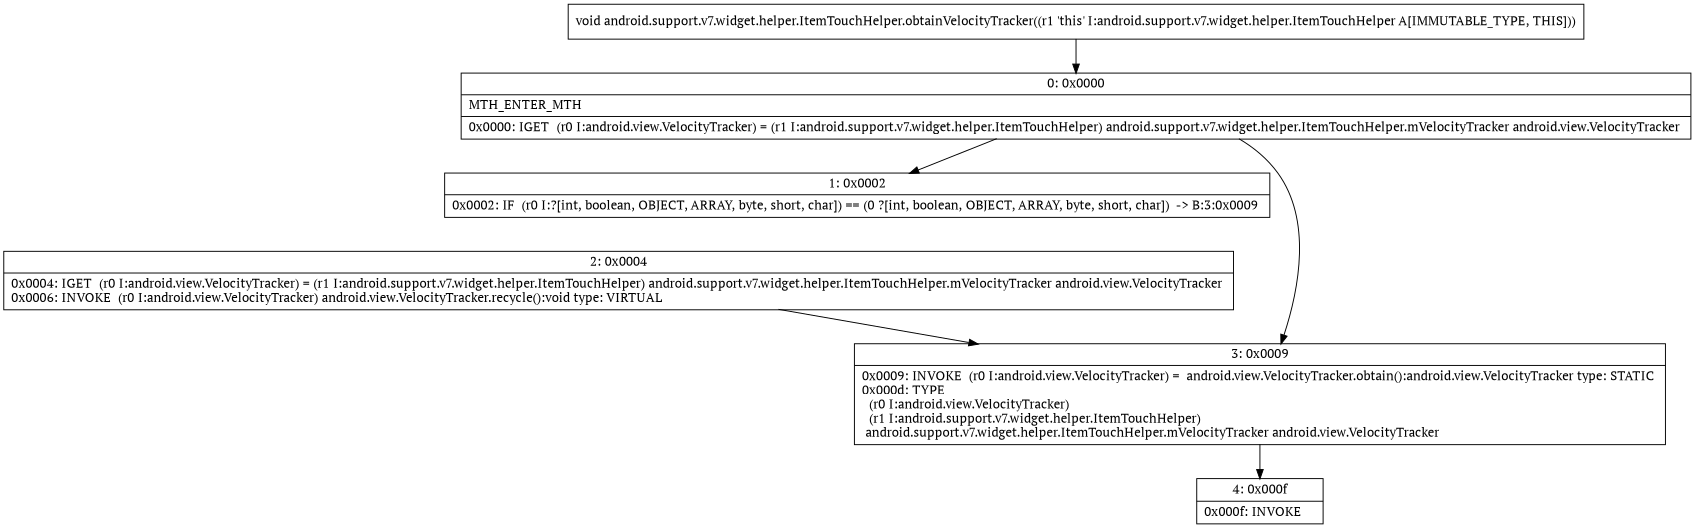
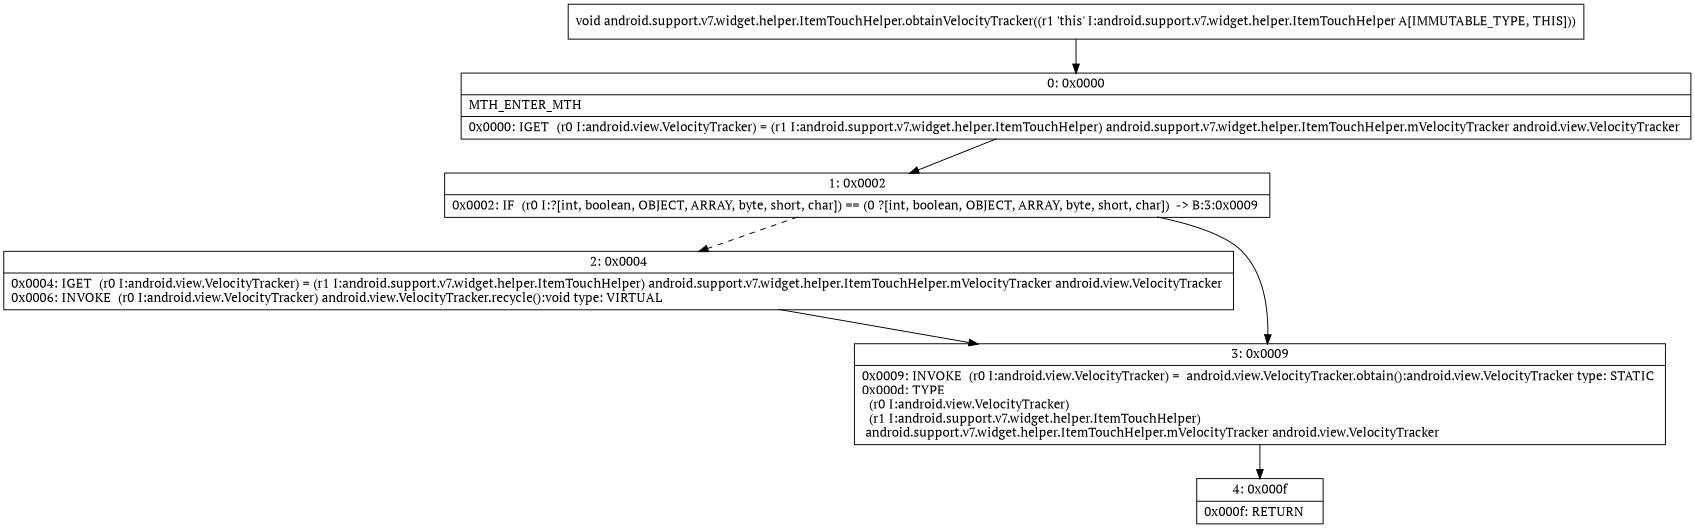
edge "0: 0x0000" -> "3: 0x0009": now "1: 0x0002" -> "3: 0x0009"
edge "1: 0x0002" -> "2: 0x0004": added
node "4: 0x000f": text "0x000f: INVOKE" -> "0x000f: RETURN"
